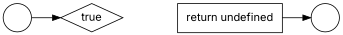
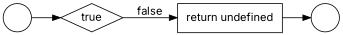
edge "true" -> "return undefined": added, label "false"
